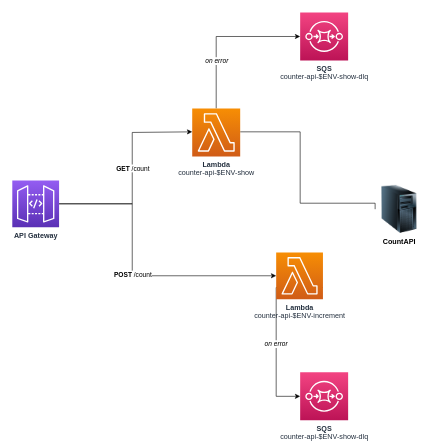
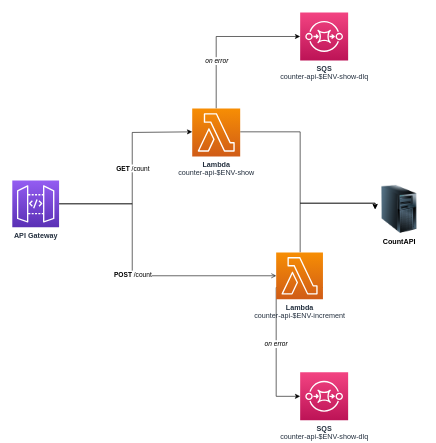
edge "Lambda counter-api-$ENV-show" -- "CountAPI": arrowhead none -> classic
edge "Lambda counter-api-$ENV-increment" -> "CountAPI": added
edge "API Gateway" -> "Lambda counter-api-$ENV-increment": arrowhead classic -> open
